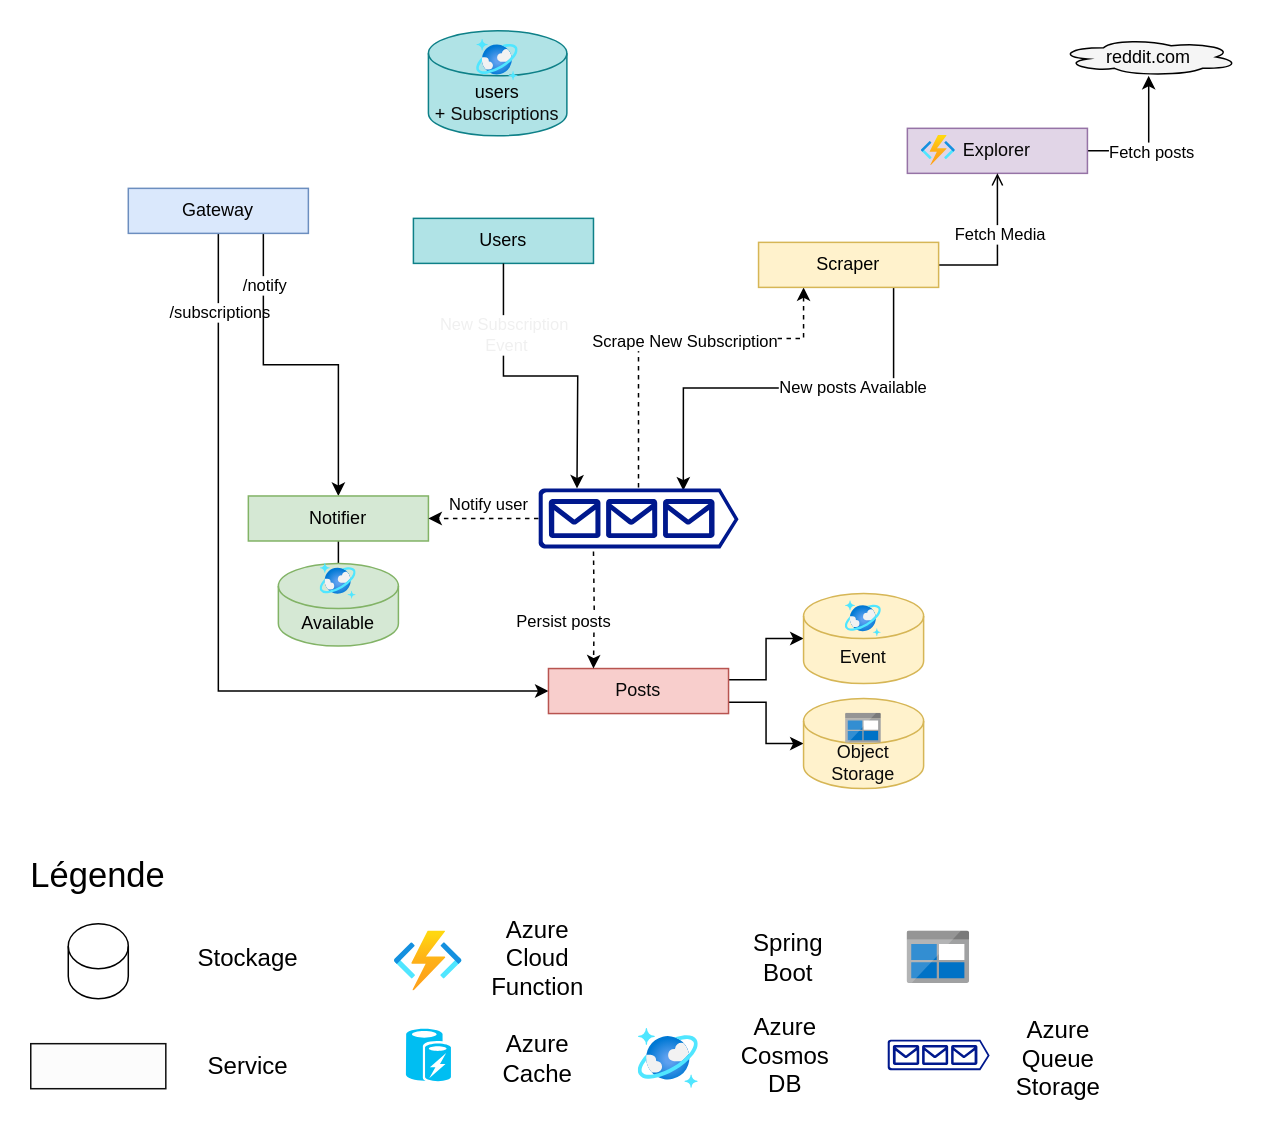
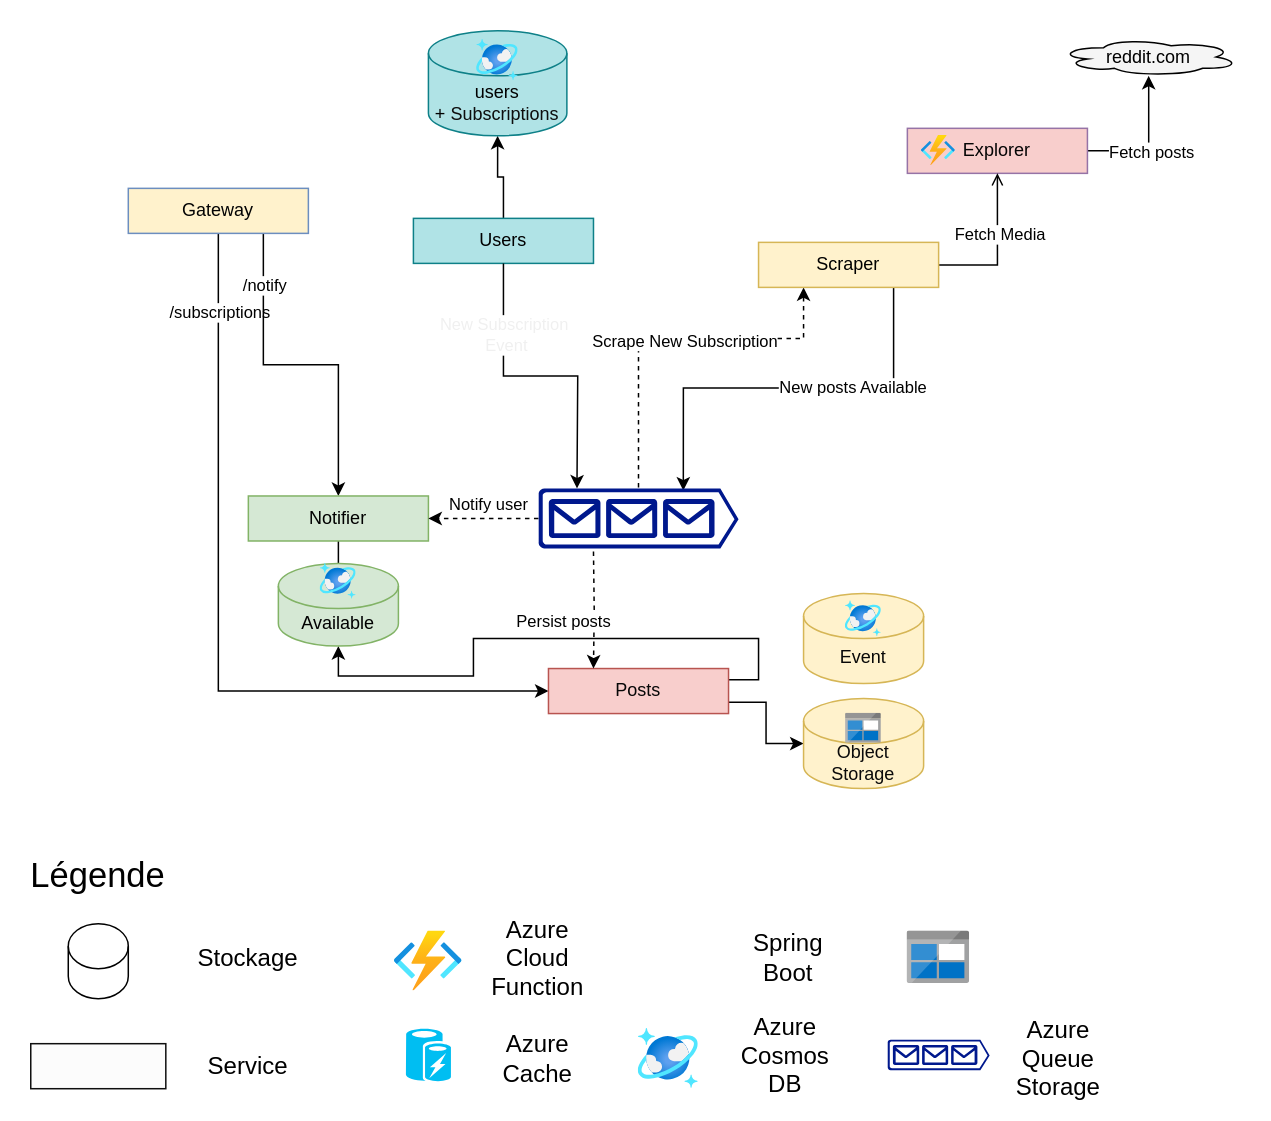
node "Explorer": fillcolor #e1d5e7 -> #f8cecc
edge "Users" -> "users + Subscriptions": added
node "Gateway": fillcolor #dae8fc -> #fff2cc
edge "Posts" -> "Event": now "Posts" -> "Available"
